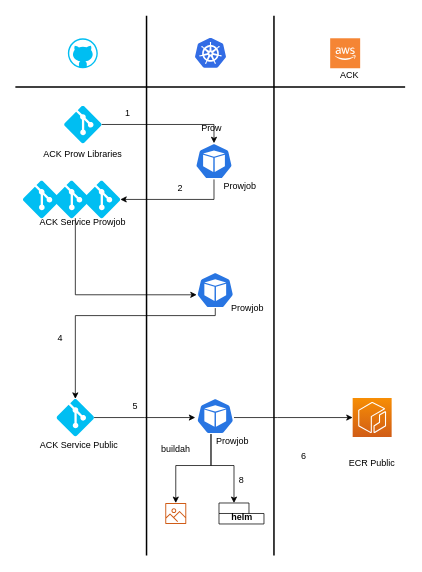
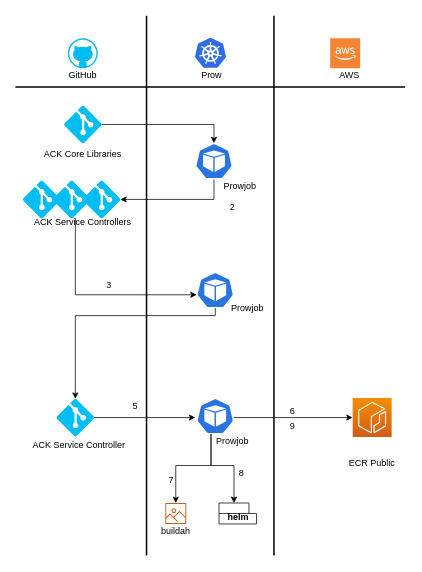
node "GitHub": added
node "ACK": label "ACK" -> "AWS"
node "1": removed
node "Prow": moved (212, 128) -> (212, 75)
node "ACK Prow Libraries": label "ACK Prow Libraries" -> "ACK Core Libraries"
node "2": moved (180, 188) -> (233, 207)
node "ACK Service Prowjob": label "ACK Service Prowjob" -> "ACK Service Controllers"
node "3": added
node "4": removed
node "9": added
node "ACK Service Public": label "ACK Service Public" -> "ACK Service Controller"
node "buildah": moved (176, 449) -> (176, 531)
node "6": moved (304, 456) -> (293, 411)
node "7": added
node "8": moved (242, 480) -> (242, 473)
node "helm": size 45x21 -> 38x21
